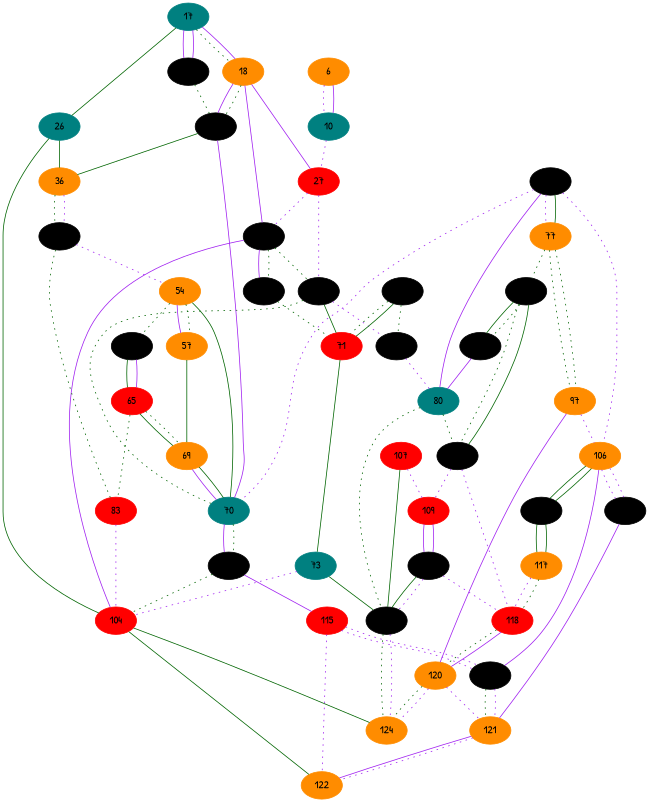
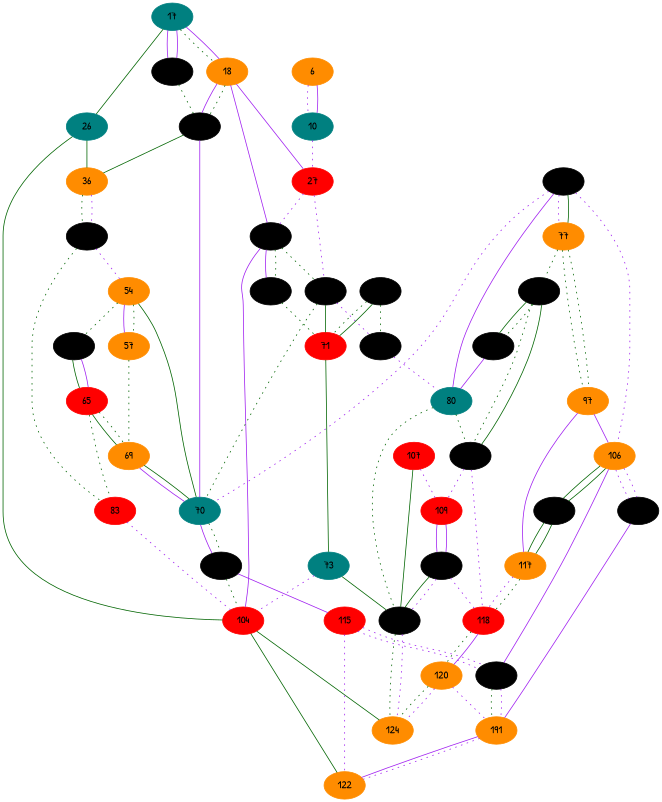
edge "57" -- "69": style solid -> dotted
edge "97" -- "106": style dotted -> solid
edge "97" -- "120": now "97" -- "117"
node "121": label "121" -> "191"
